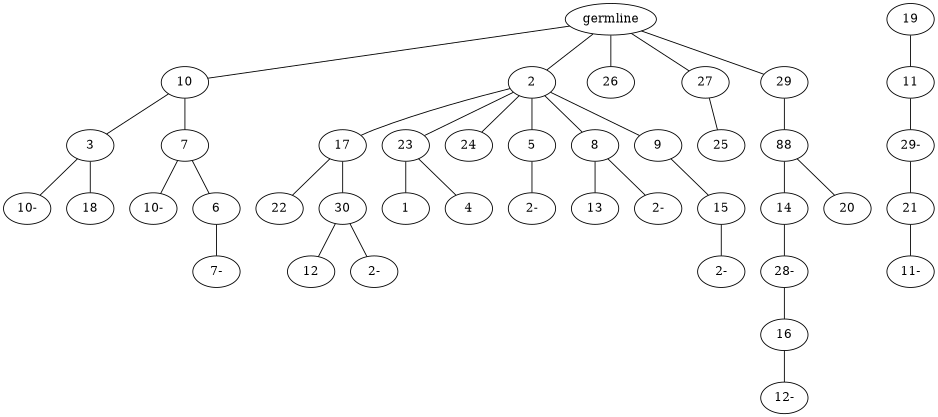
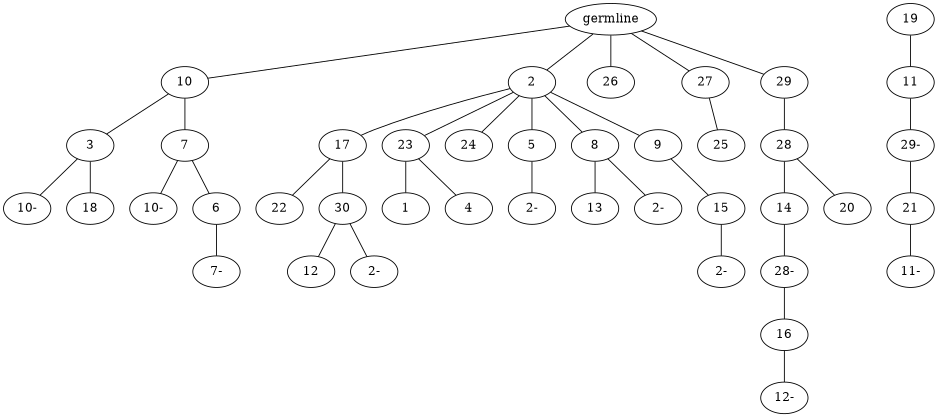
node "88": label "88" -> "28"
